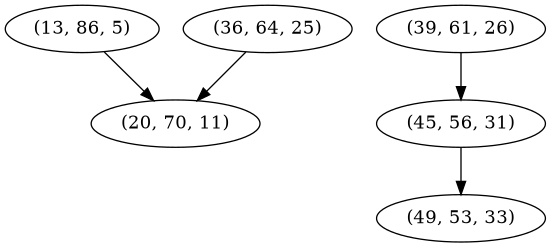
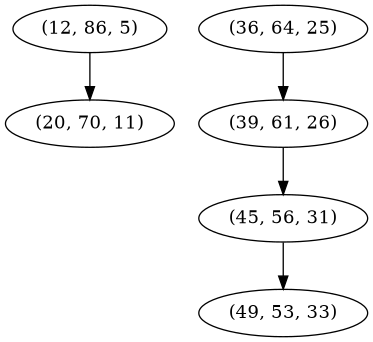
node "(13, 86, 5)": label "(13, 86, 5)" -> "(12, 86, 5)"
edge "(36, 64, 25)" -> "(20, 70, 11)": now "(36, 64, 25)" -> "(39, 61, 26)"
